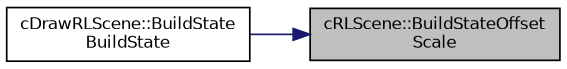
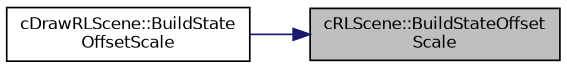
node "cDrawRLScene::BuildState BuildState": label "cDrawRLScene::BuildState BuildState" -> "cDrawRLScene::BuildState OffsetScale"
